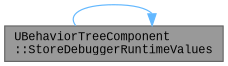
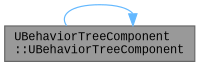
node "UBehaviorTreeComponent ::StoreDebuggerRuntimeValues": label "UBehaviorTreeComponent ::StoreDebuggerRuntimeValues" -> "UBehaviorTreeComponent ::UBehaviorTreeComponent"
